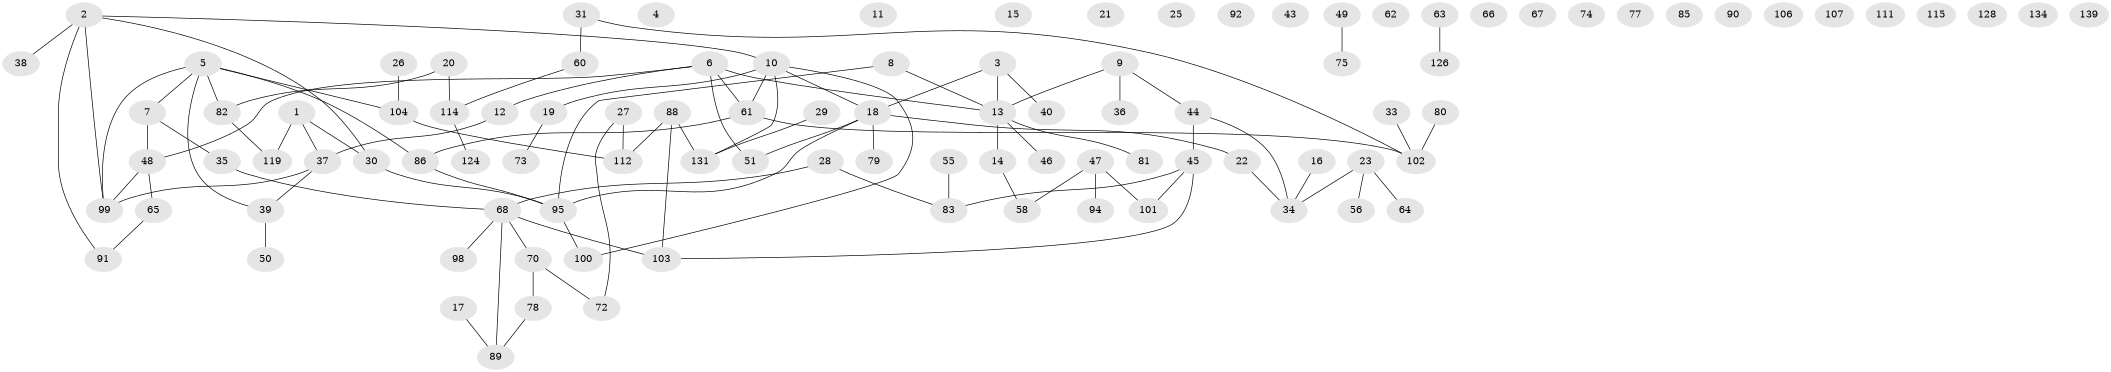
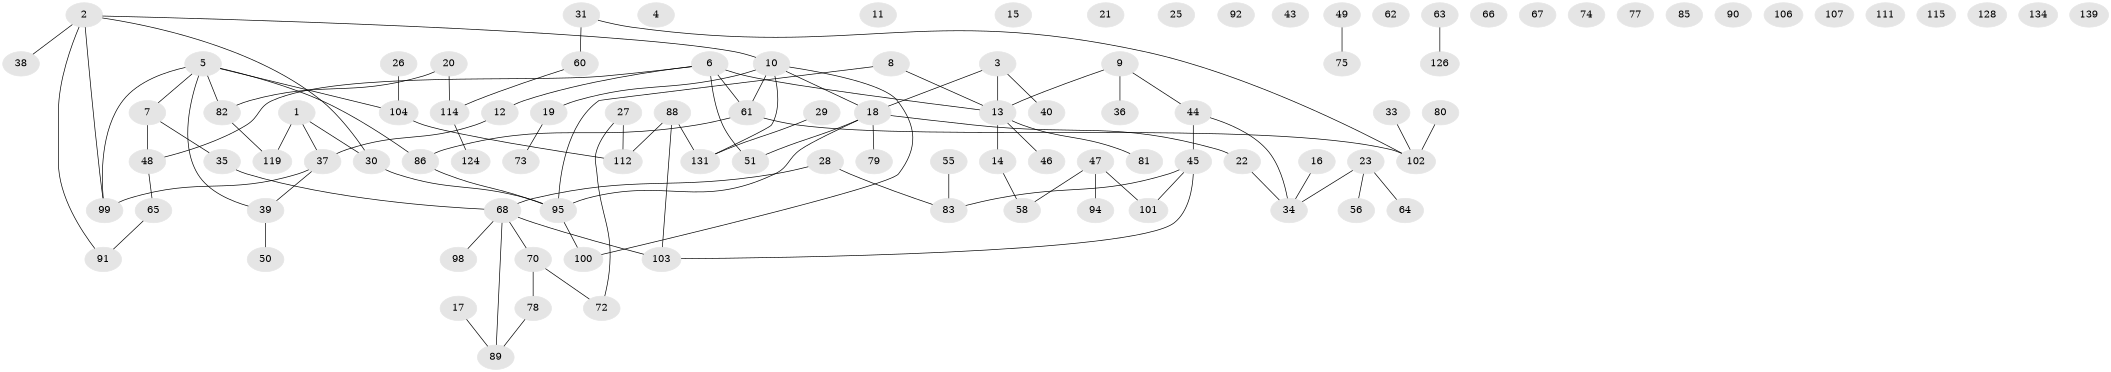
edge "48" -- "99": removed
